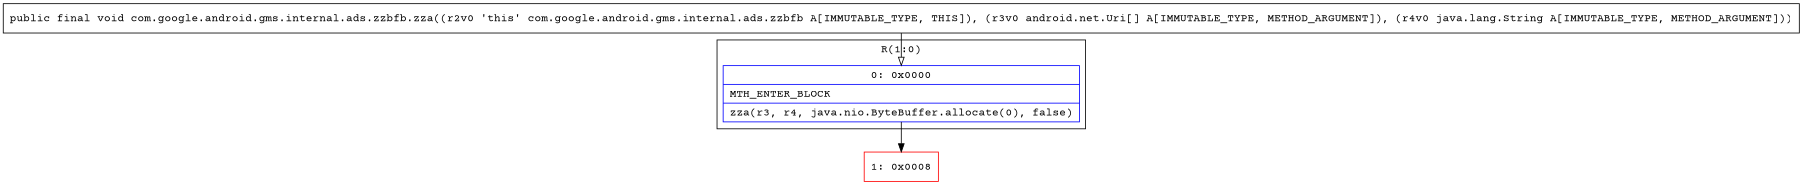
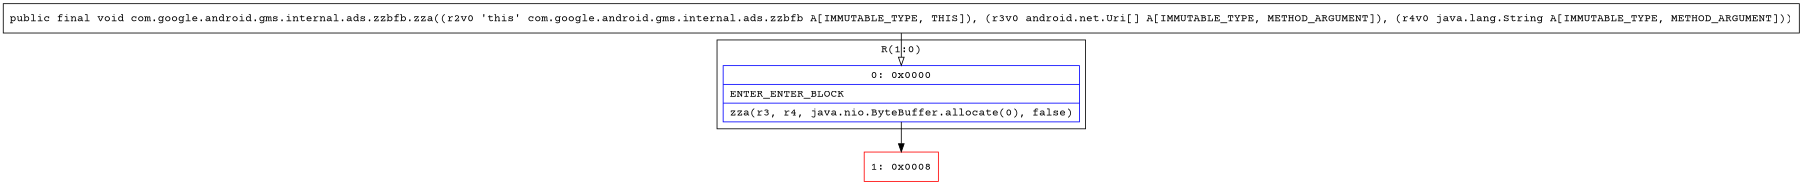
node "0: 0x0000": text "MTH_ENTER_BLOCK" -> "ENTER_ENTER_BLOCK"
